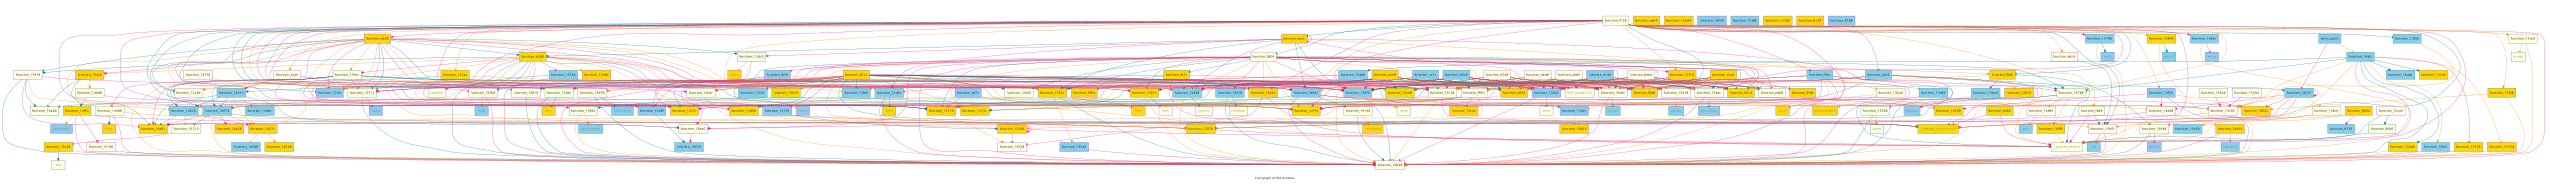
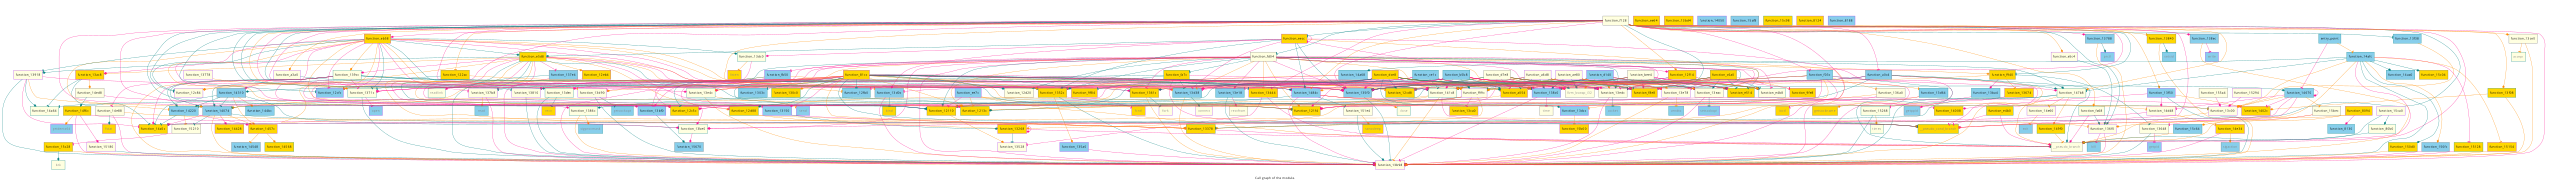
edge "function_fd04" -> "function_12110": arrowhead tee -> diamond
edge "function_b5b8" -> "function_13b98": now "function_13e78" -> "function_13b98"
